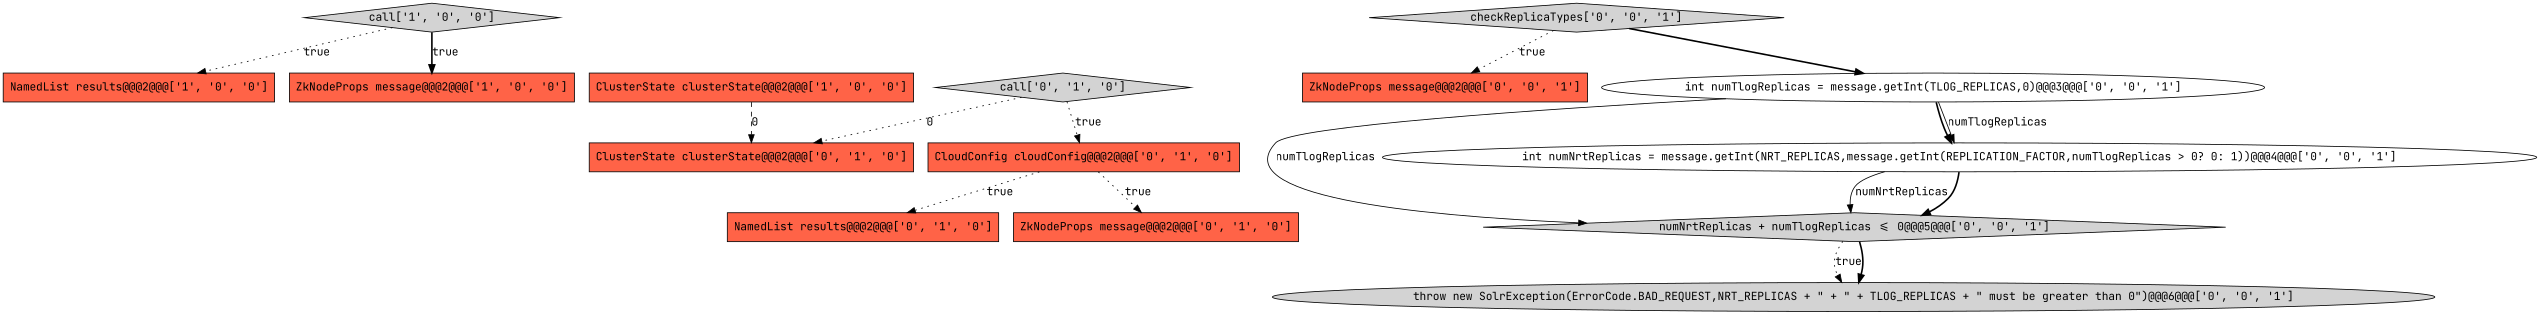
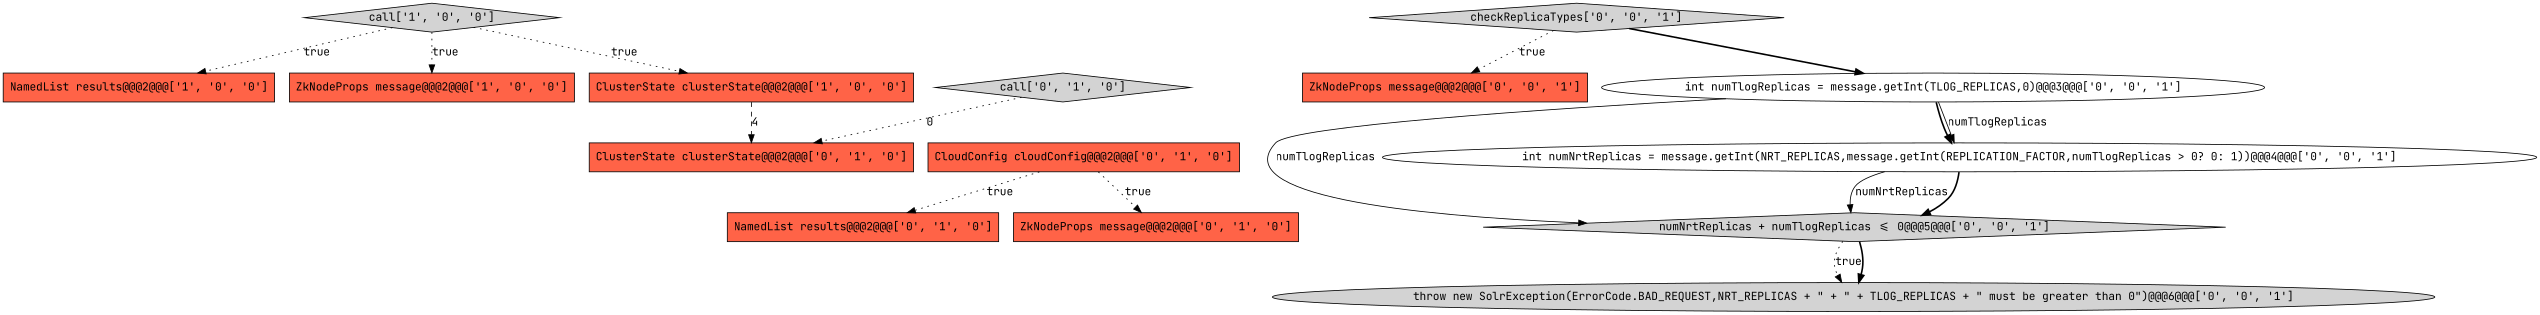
edge "call['1', '0', '0']" -> "ZkNodeProps message@@@2@@@['1', '0', '0']": style bold -> dotted
edge "call['1', '0', '0']" -> "ClusterState clusterState@@@2@@@['1', '0', '0']": added, label "true"
edge "call['0', '1', '0']" -> "CloudConfig cloudConfig@@@2@@@['0', '1', '0']": removed, label "true"
edge "ClusterState clusterState@@@2@@@['1', '0', '0']" -> "ClusterState clusterState@@@2@@@['0', '1', '0']": label "0" -> "4"
